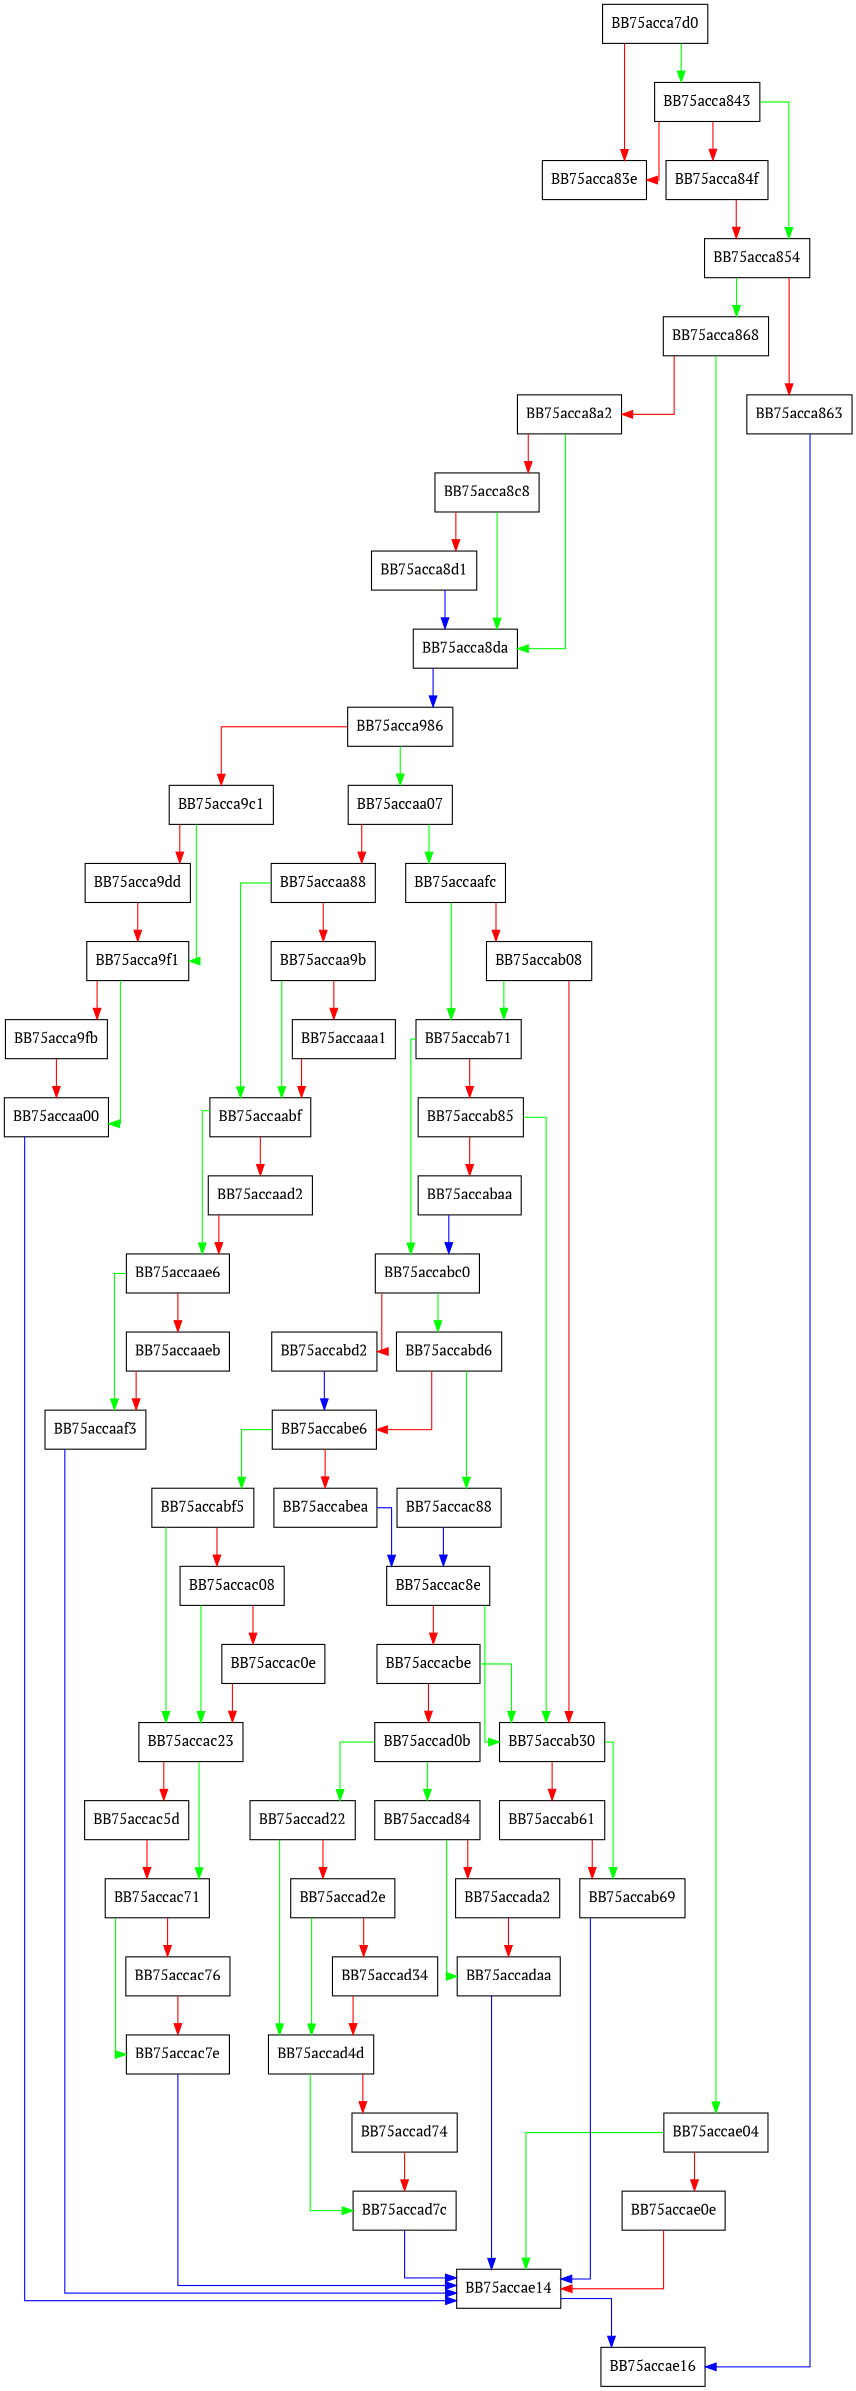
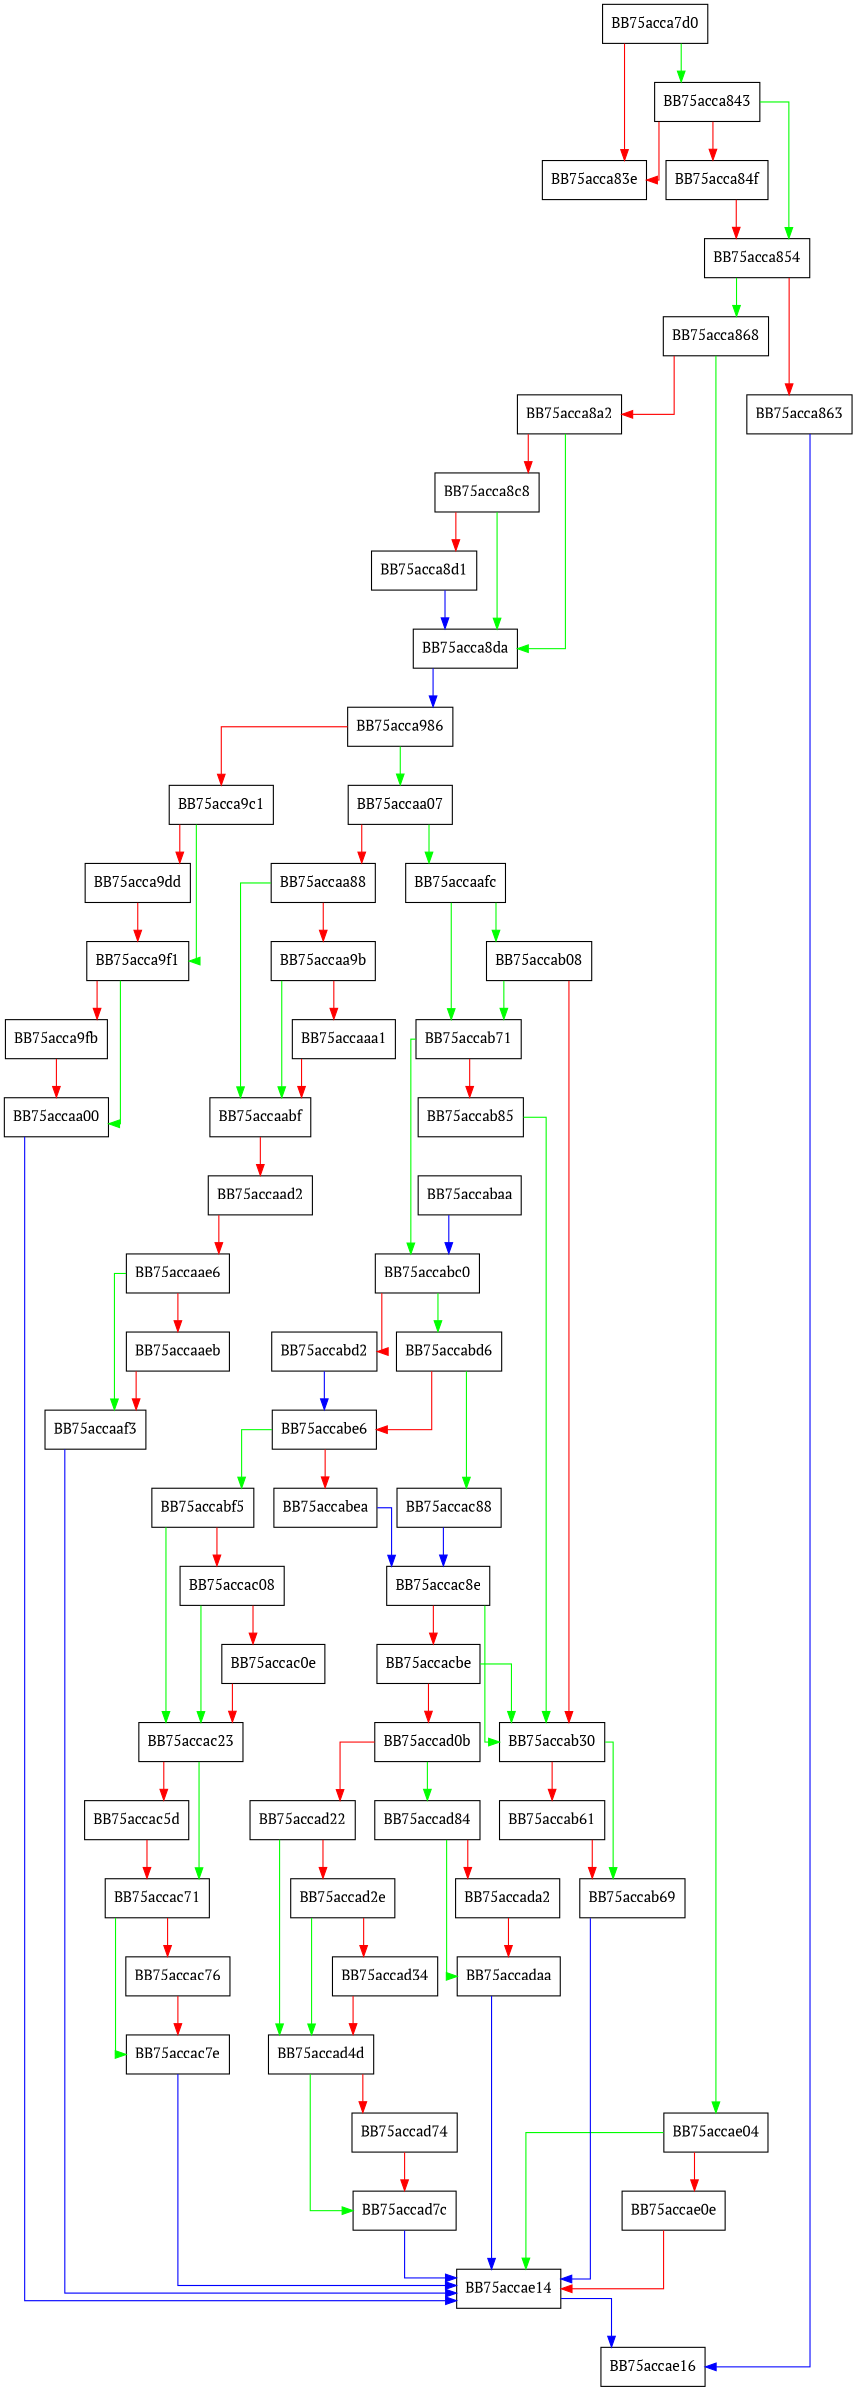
edge "BB75accaafc" -> "BB75accab08": color red -> green
edge "BB75accab85" -> "BB75accabaa": removed
edge "BB75accaabf" -> "BB75accaae6": removed
edge "BB75accad0b" -> "BB75accad22": color green -> red
